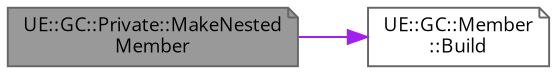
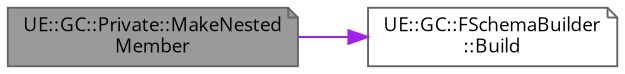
node "UE::GC::Member ::Build": label "UE::GC::Member ::Build" -> "UE::GC::FSchemaBuilder ::Build"
